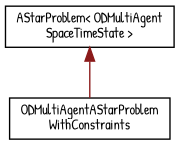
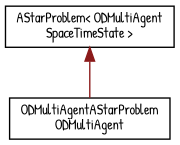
node "ODMultiAgentAStarProblem WithConstraints": label "ODMultiAgentAStarProblem WithConstraints" -> "ODMultiAgentAStarProblem ODMultiAgent"
